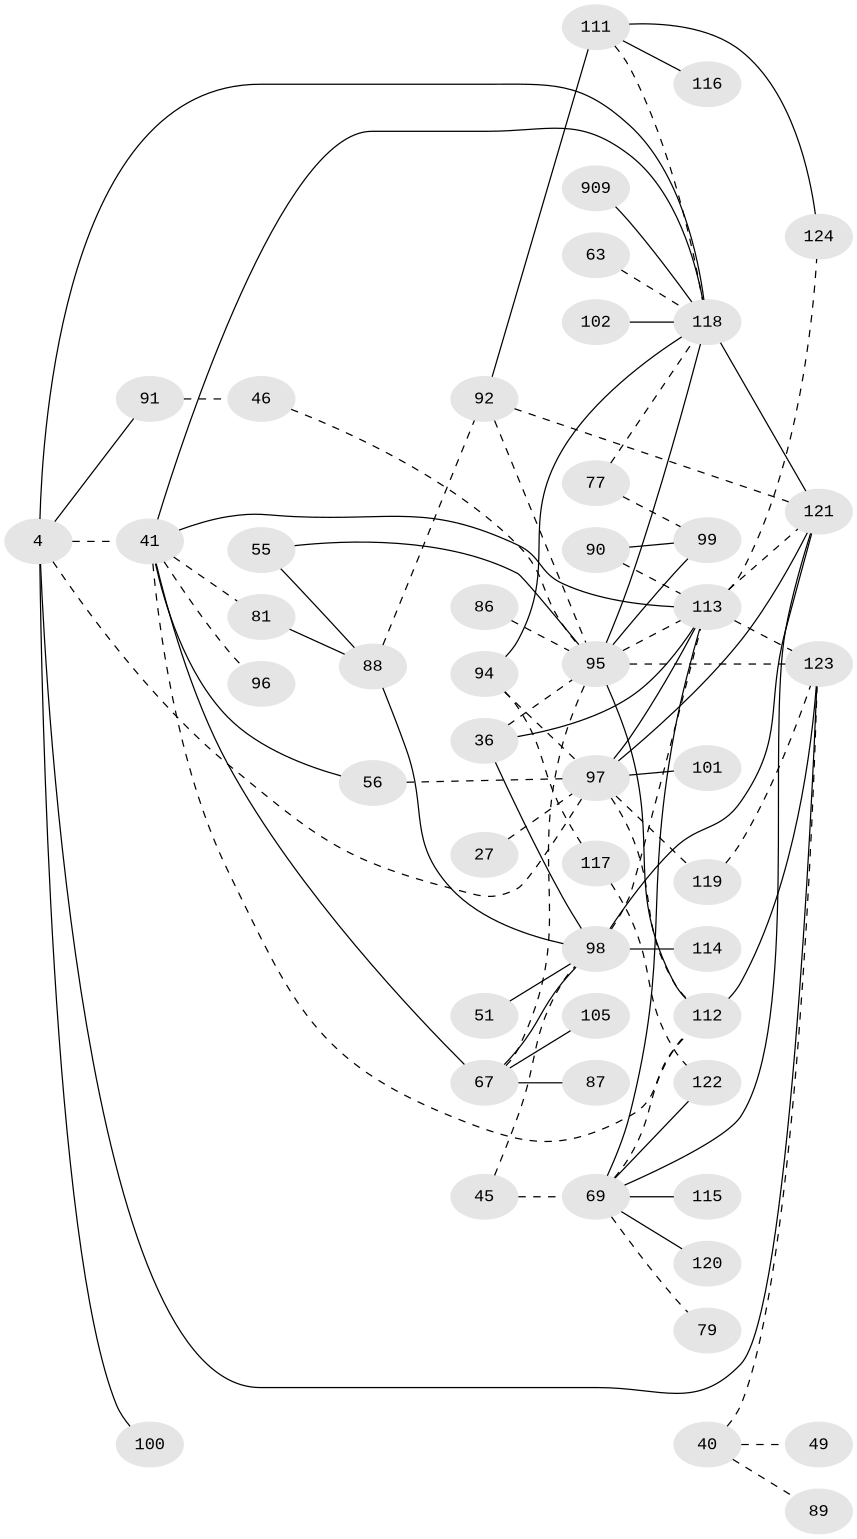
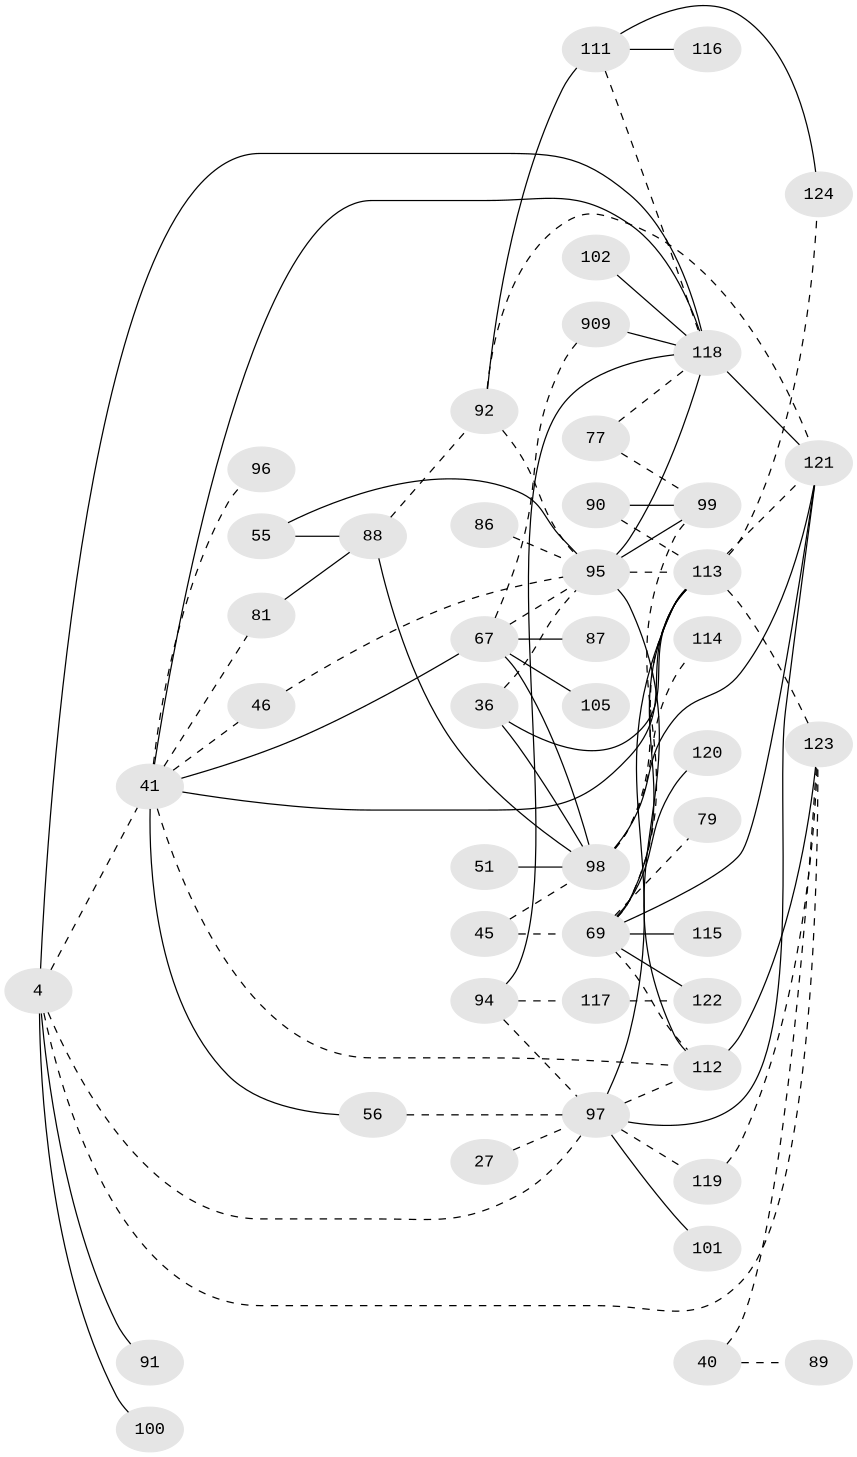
node "63": removed
edge "91" -- "46": now "41" -- "46"
edge "909" -- "67": added
edge "99" -- "69": added
edge "95" -- "123": removed
edge "98" -- "114": style solid -> dashed
edge "4" -- "123": style solid -> dashed
node "49": removed
